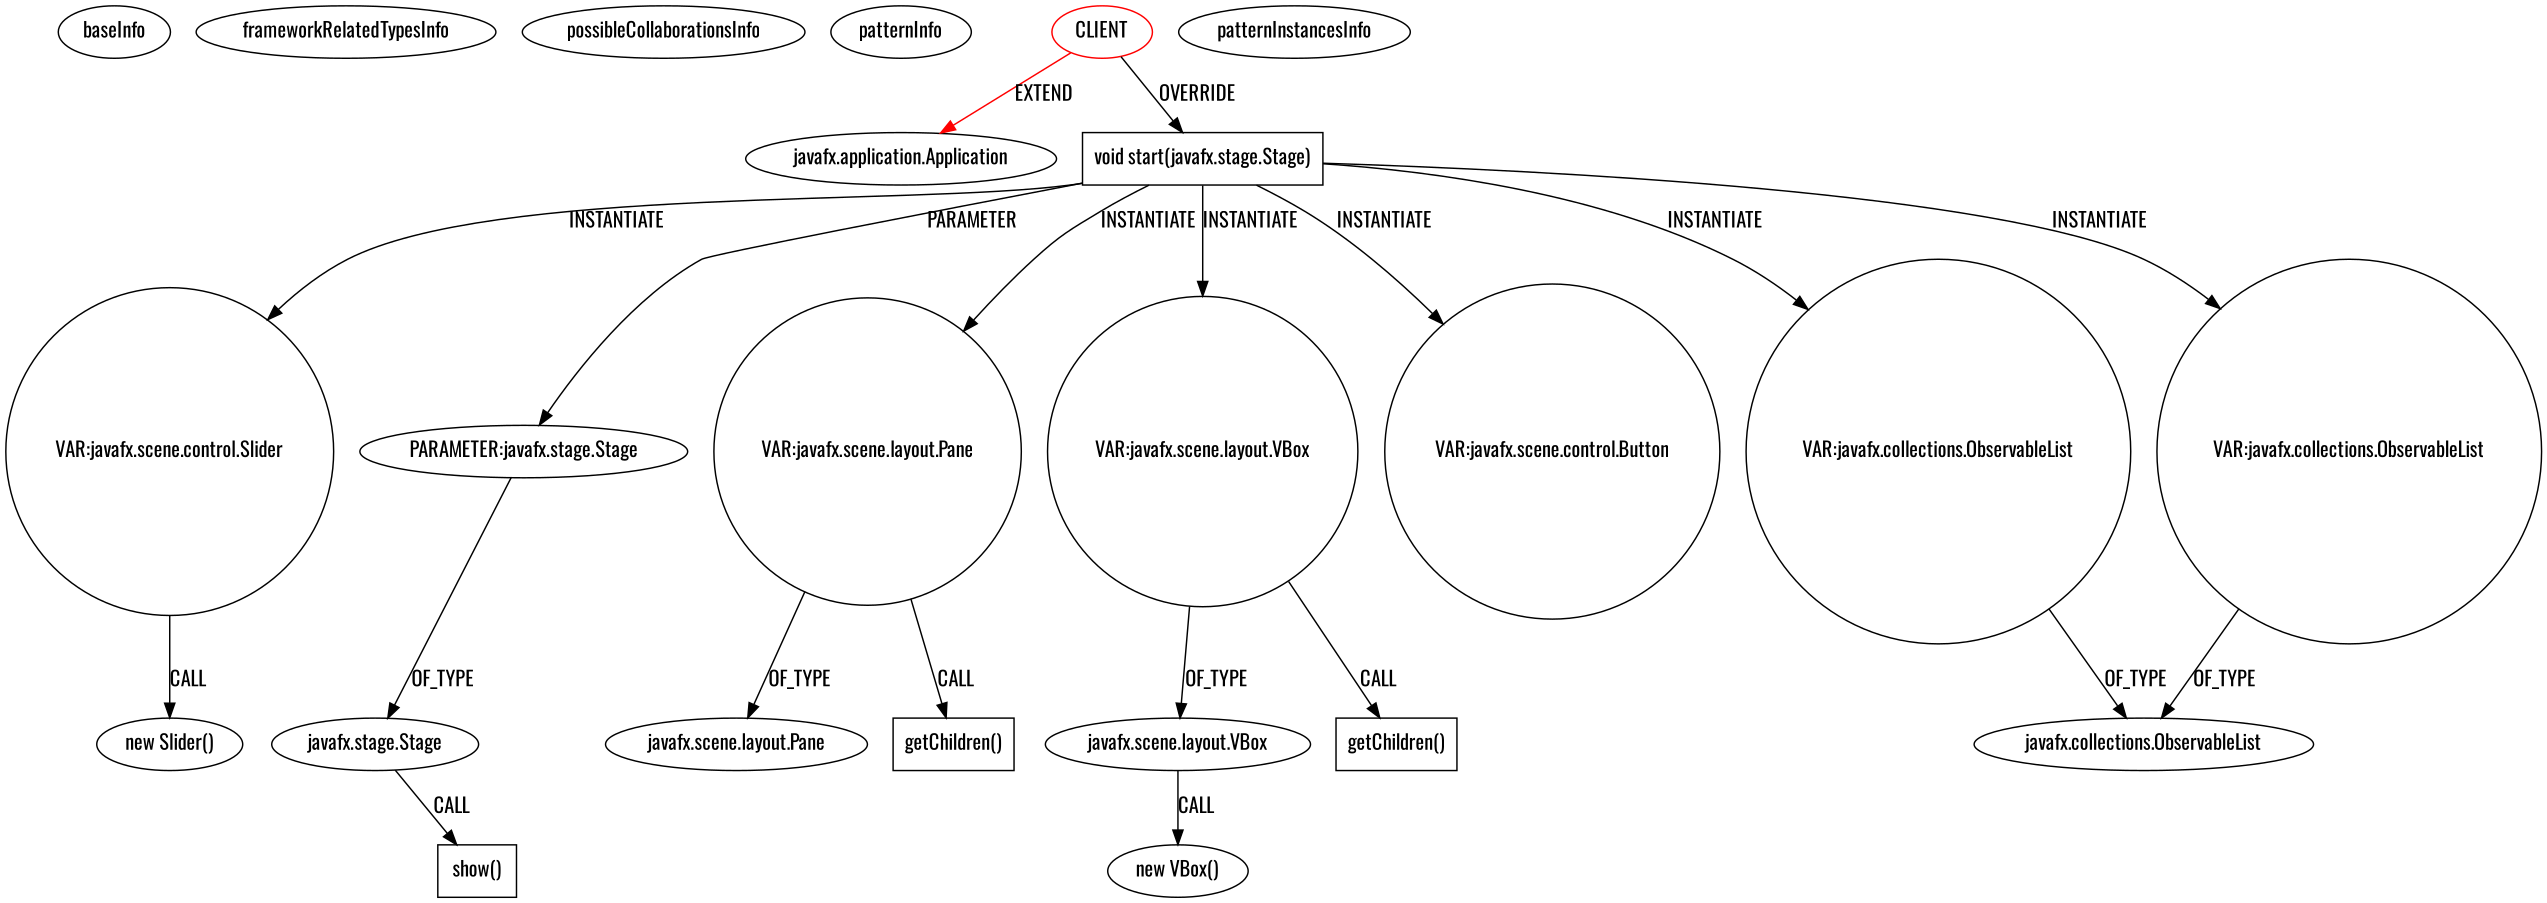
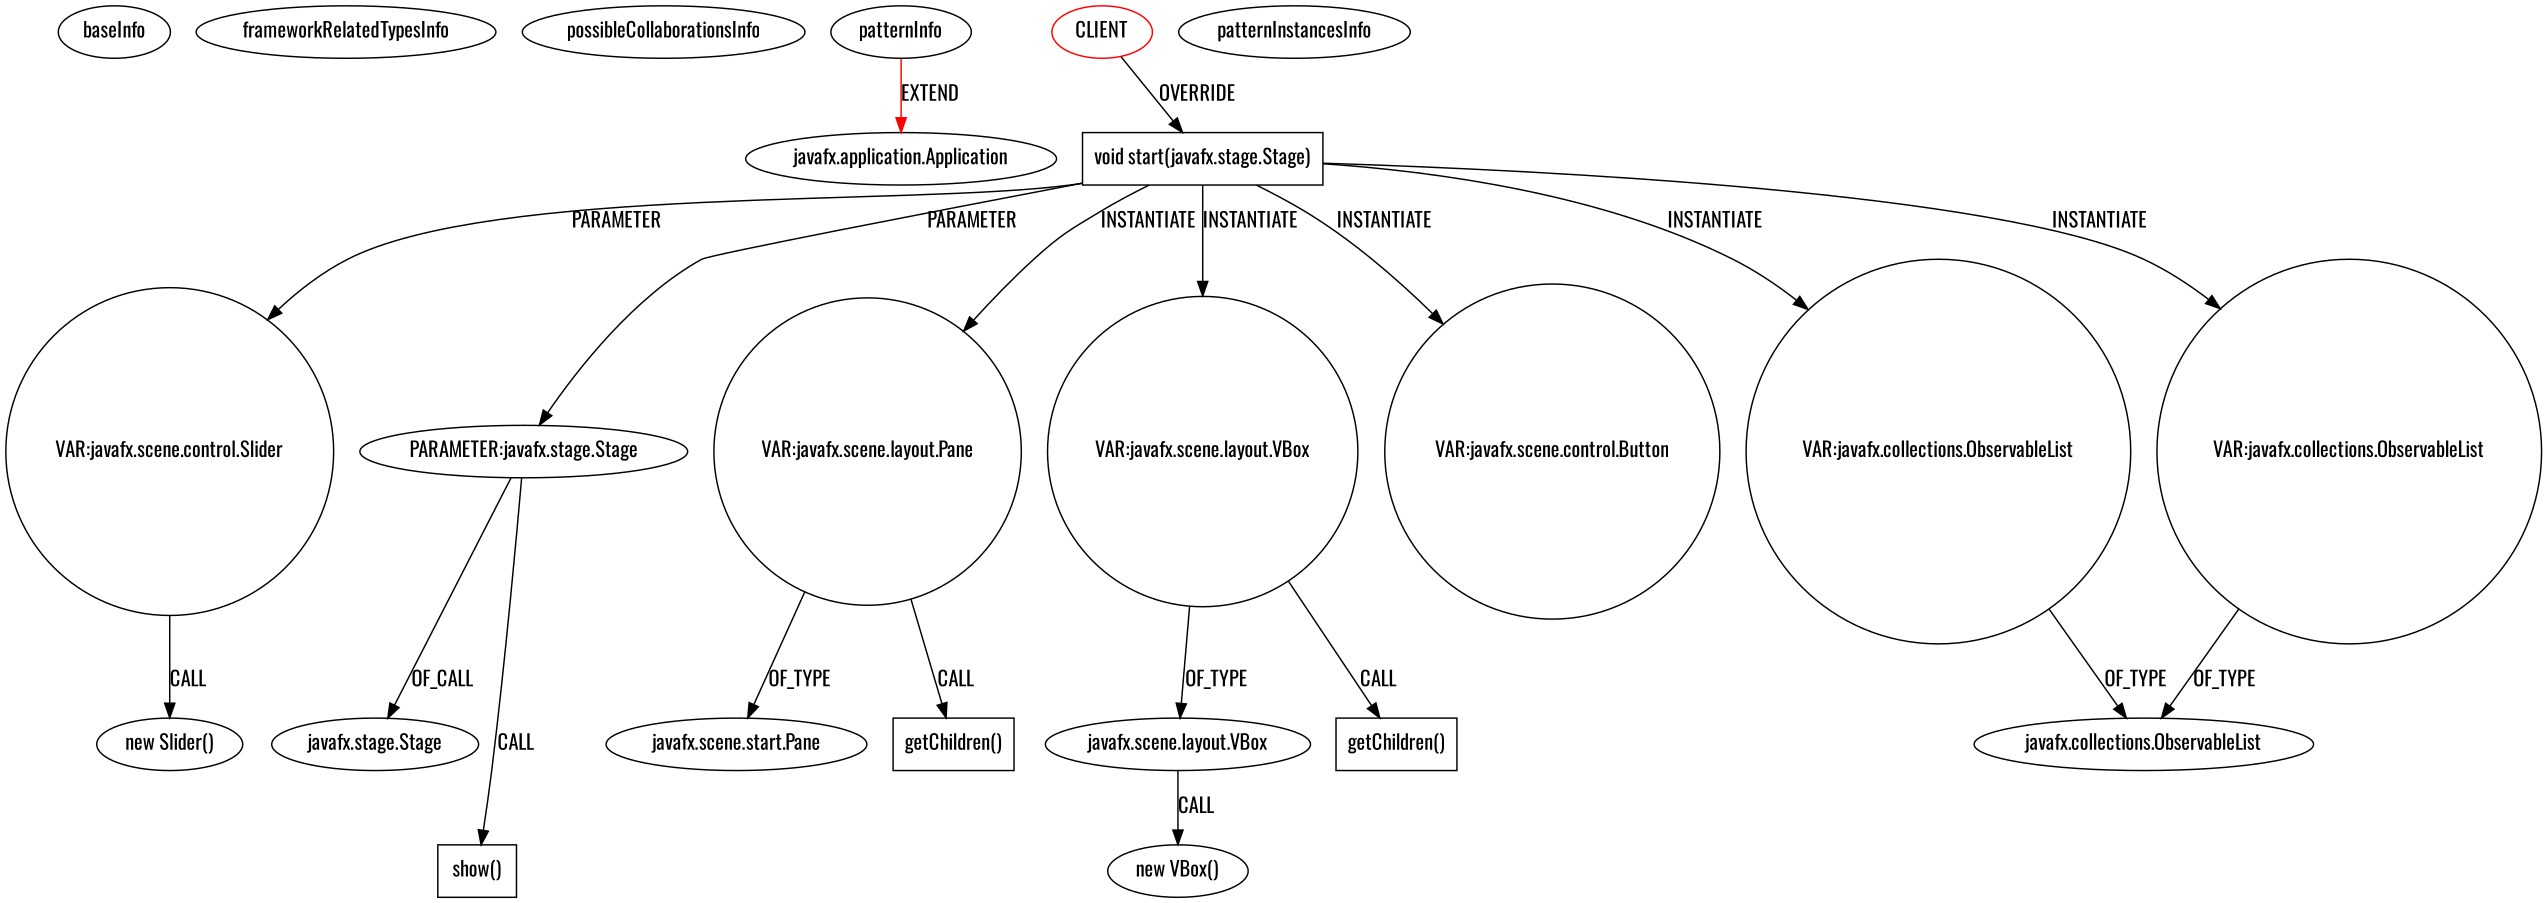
edge "CLIENT" -> "javafx.application.Application": now "patternInfo" -> "javafx.application.Application"
edge "void start(javafx.stage.Stage)" -> "VAR:javafx.scene.control.Slider": label "INSTANTIATE" -> "PARAMETER"
edge "PARAMETER:javafx.stage.Stage" -> "javafx.stage.Stage": label "OF_TYPE" -> "OF_CALL"
node "javafx.scene.layout.Pane": label "javafx.scene.layout.Pane" -> "javafx.scene.start.Pane"
edge "javafx.stage.Stage" -> "show()": now "PARAMETER:javafx.stage.Stage" -> "show()"
